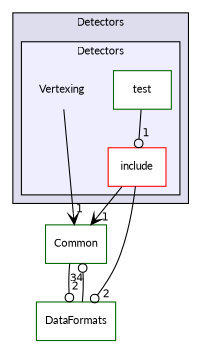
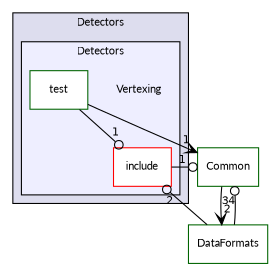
edge "Vertexing" -> "Common": now "test" -> "Common"
edge "include" -> "Common": arrowhead vee -> odot
edge "include" -> "DataFormats": reversed
edge "Common" -> "DataFormats": arrowhead odot -> vee
